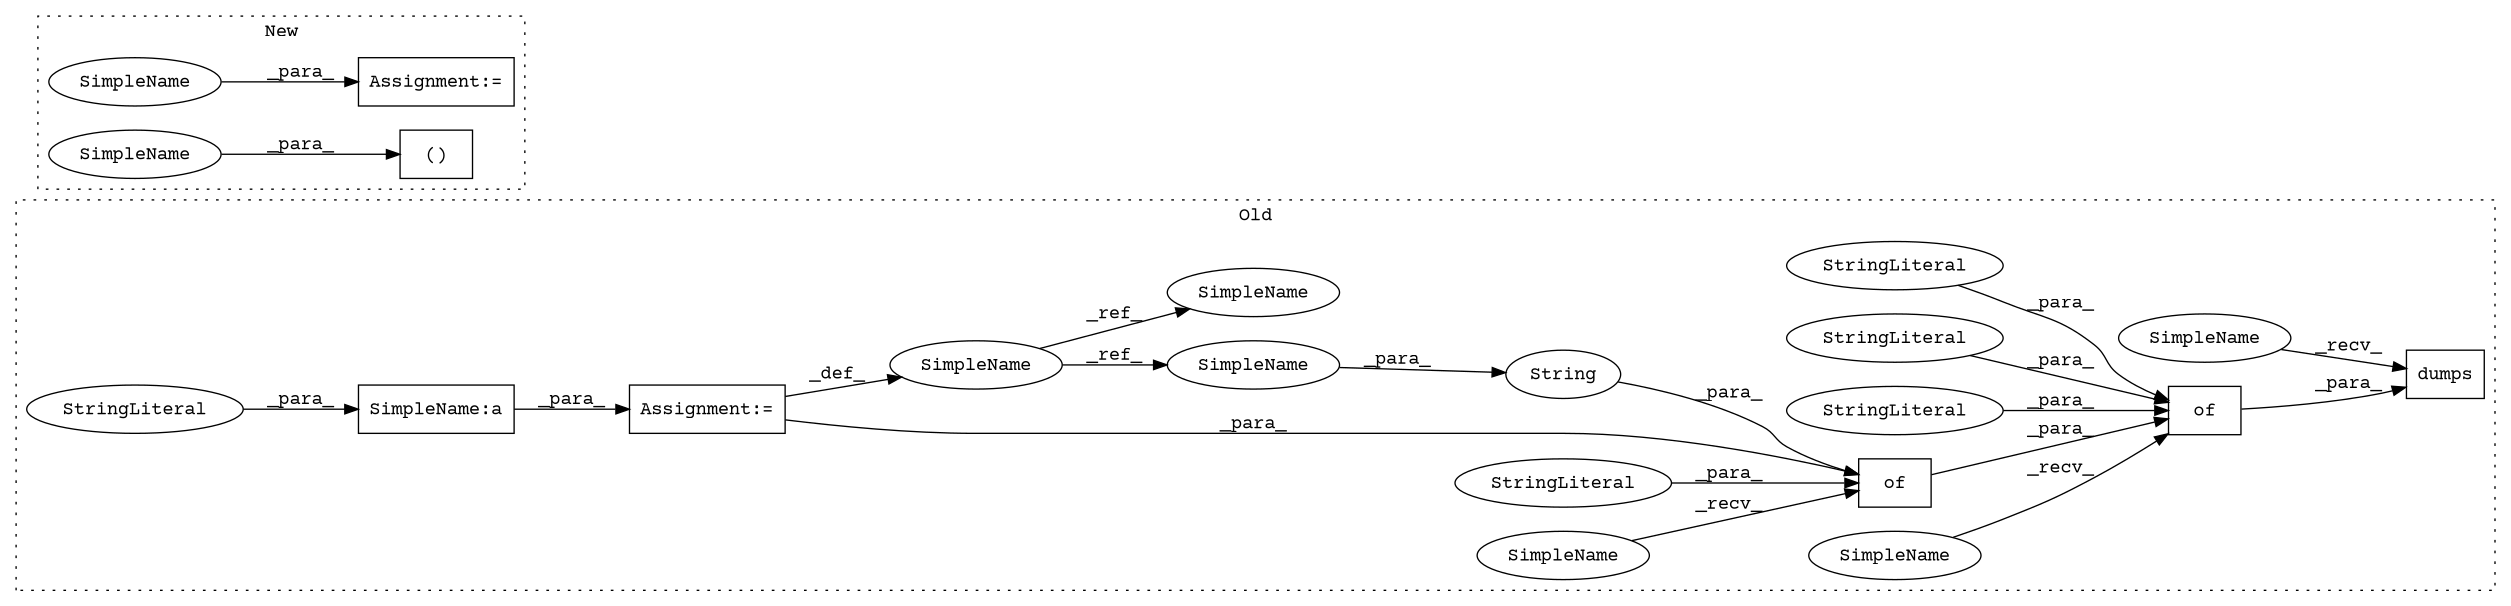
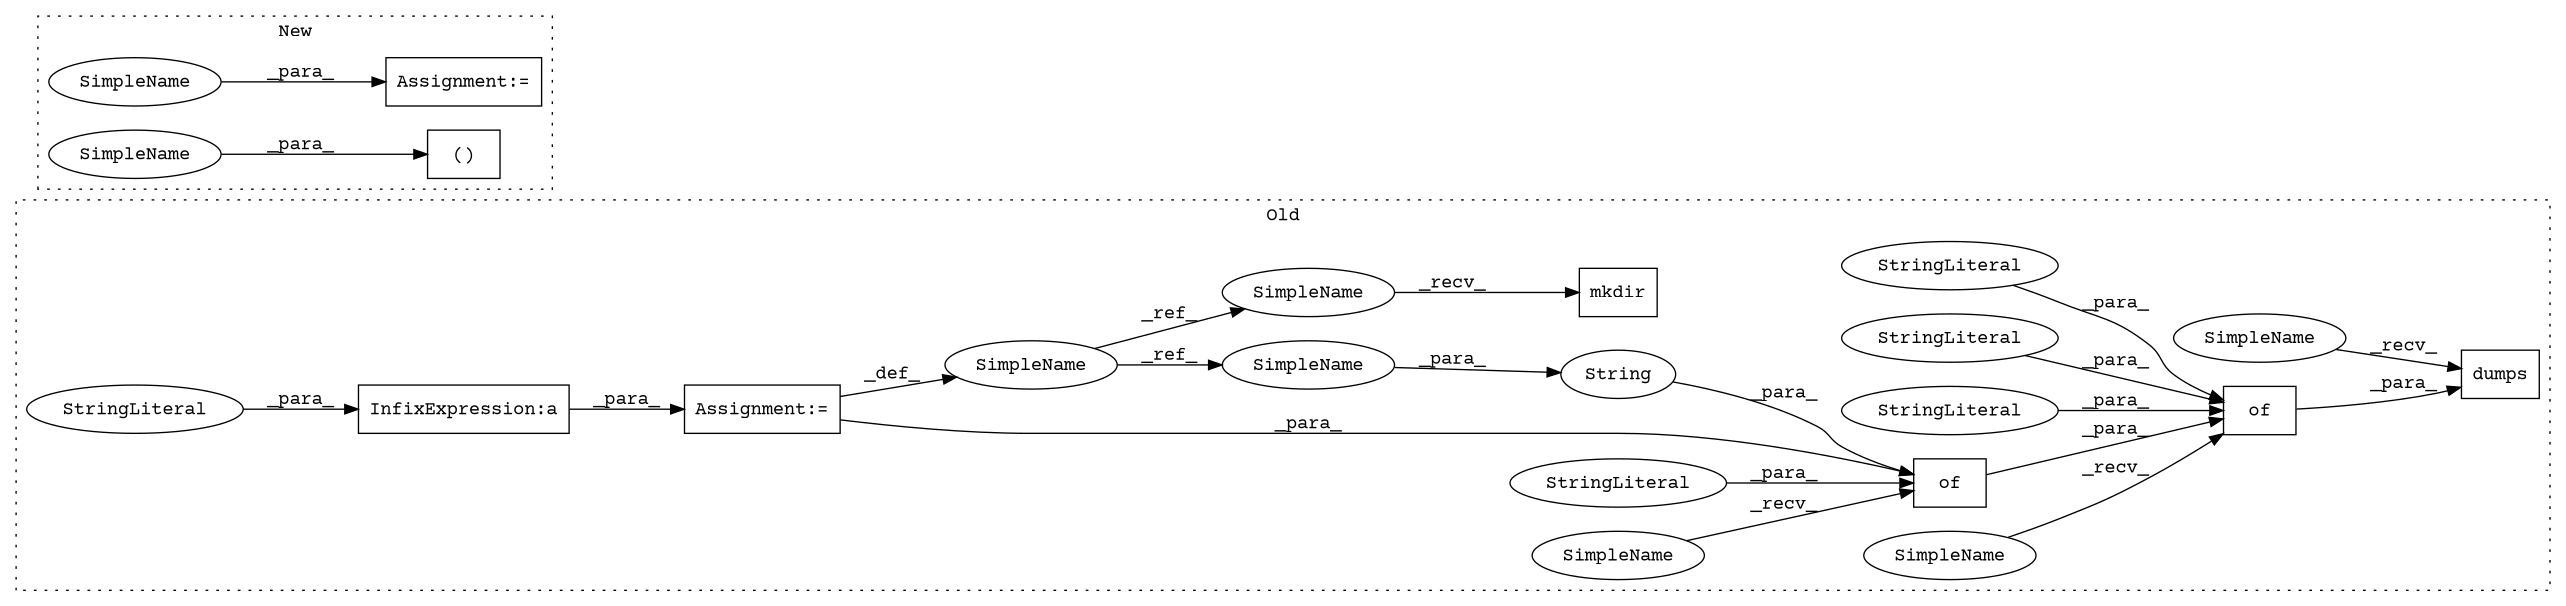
node "mkdir": added
node "SimpleName:a": label "SimpleName:a" -> "InfixExpression:a"
